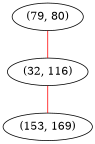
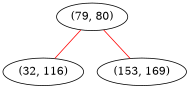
edge "(32, 116)" -- "(153, 169)": now "(79, 80)" -- "(153, 169)"
